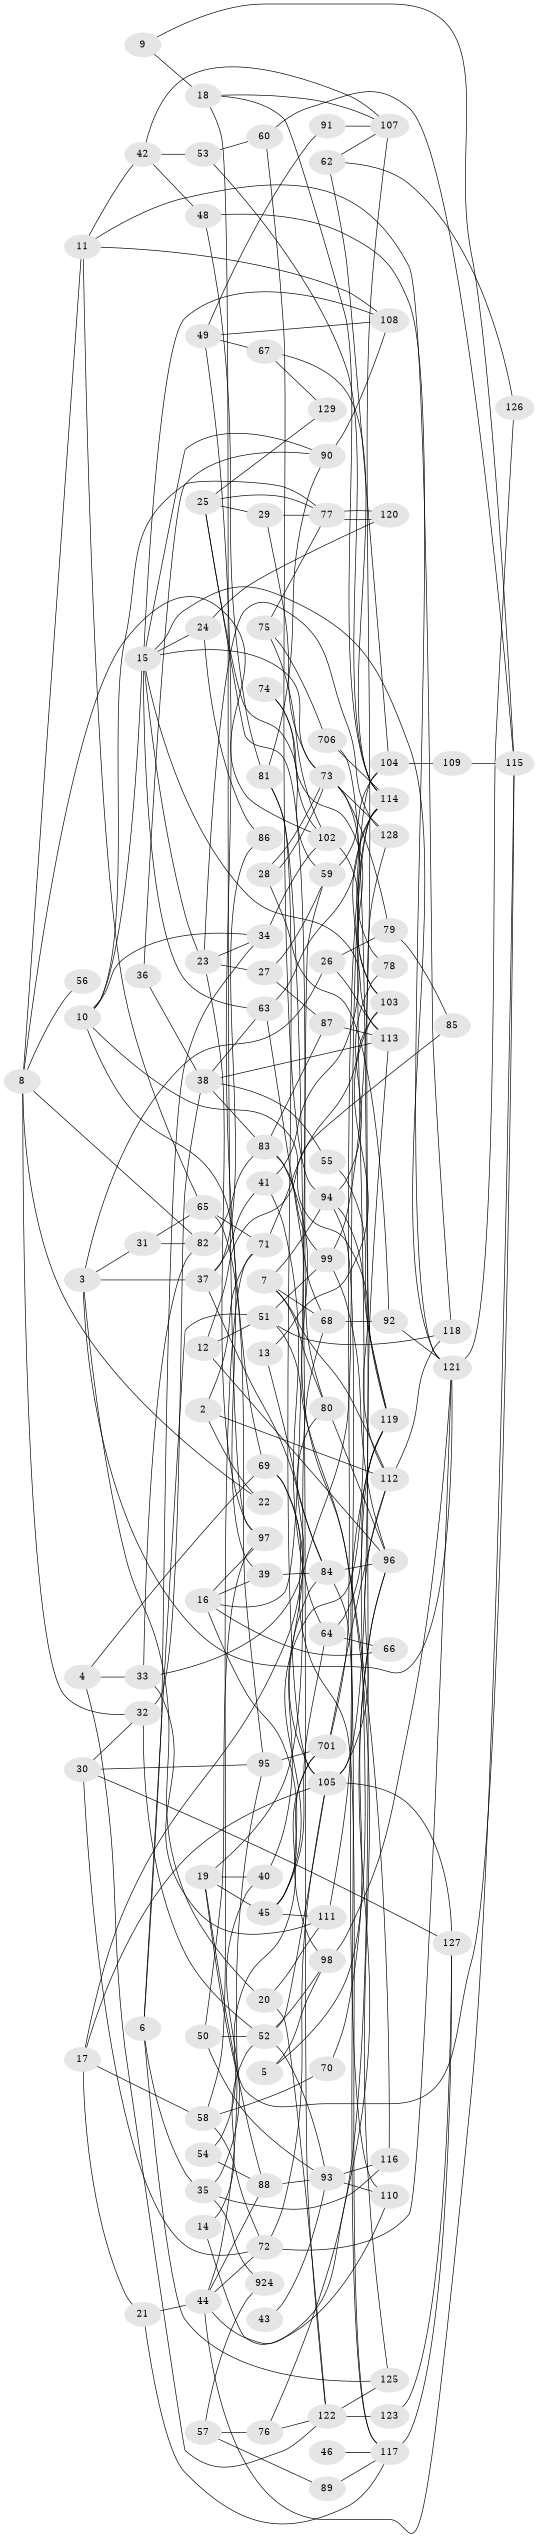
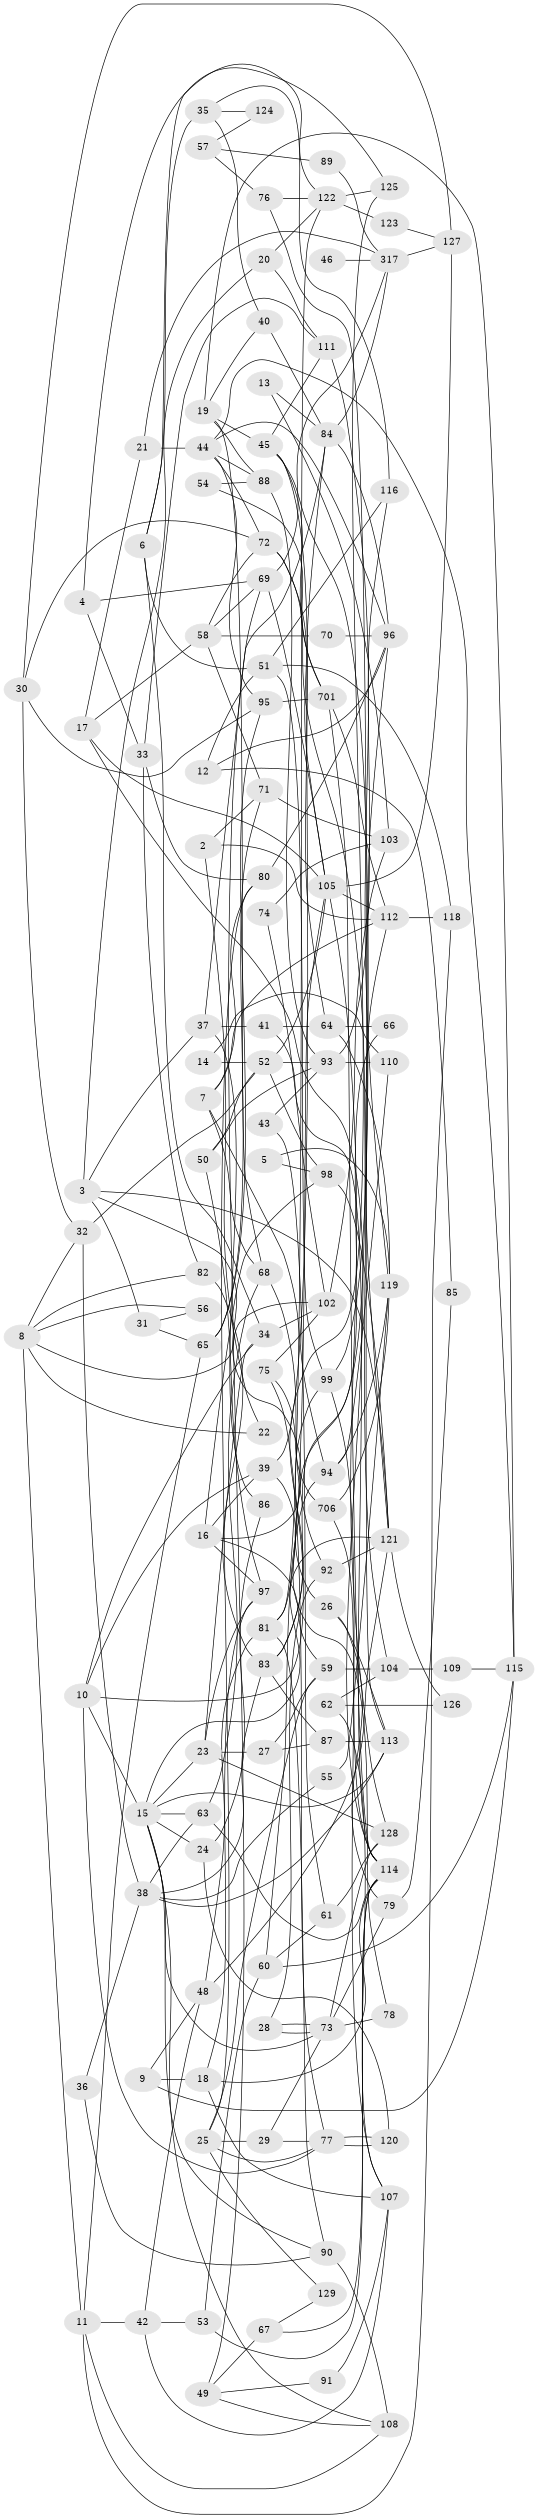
edge "69" -- "58": added
edge "78" -- "94": now "78" -- "39"
edge "31" -- "82": now "31" -- "56"
node "61": added
edge "48" -- "9": added
node "924": label "924" -> "124"
node "117": label "117" -> "317"
